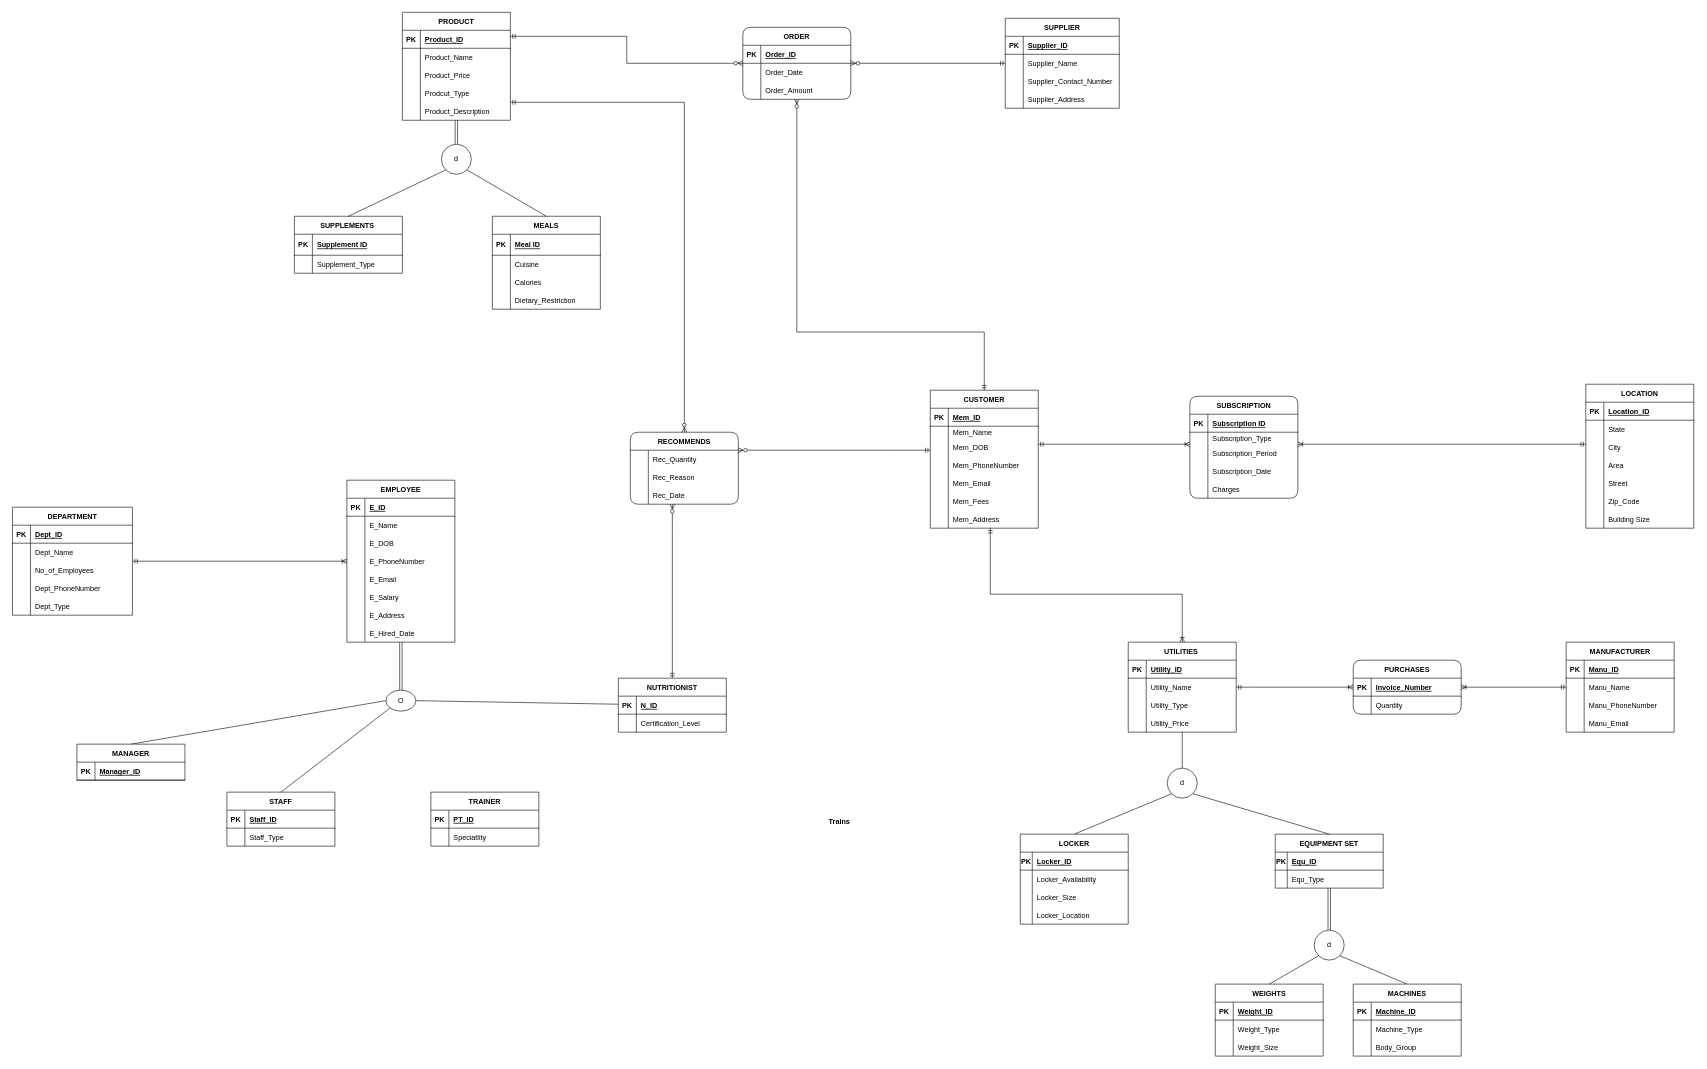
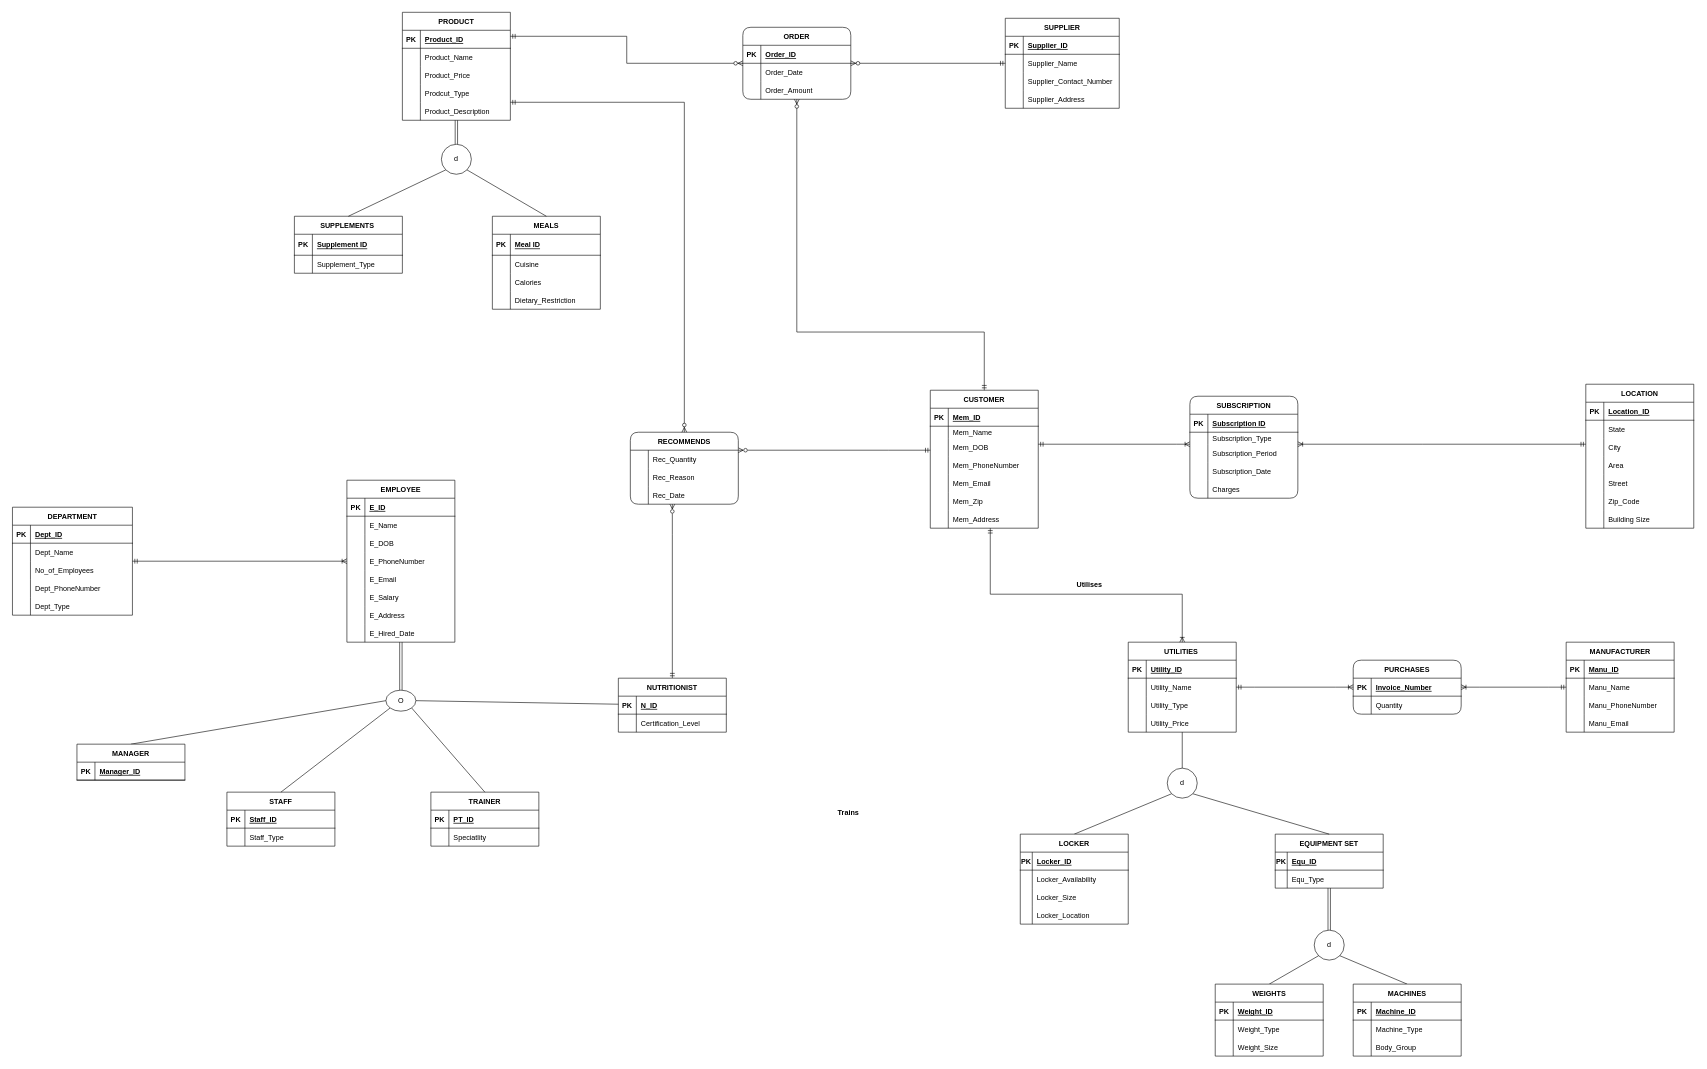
node "Mem_Fees": label "Mem_Fees" -> "Mem_Zip"
node "Utilises": added
edge "O" -- "TRAINER": added
node "Trains": moved (843, 822) -> (852, 813)
